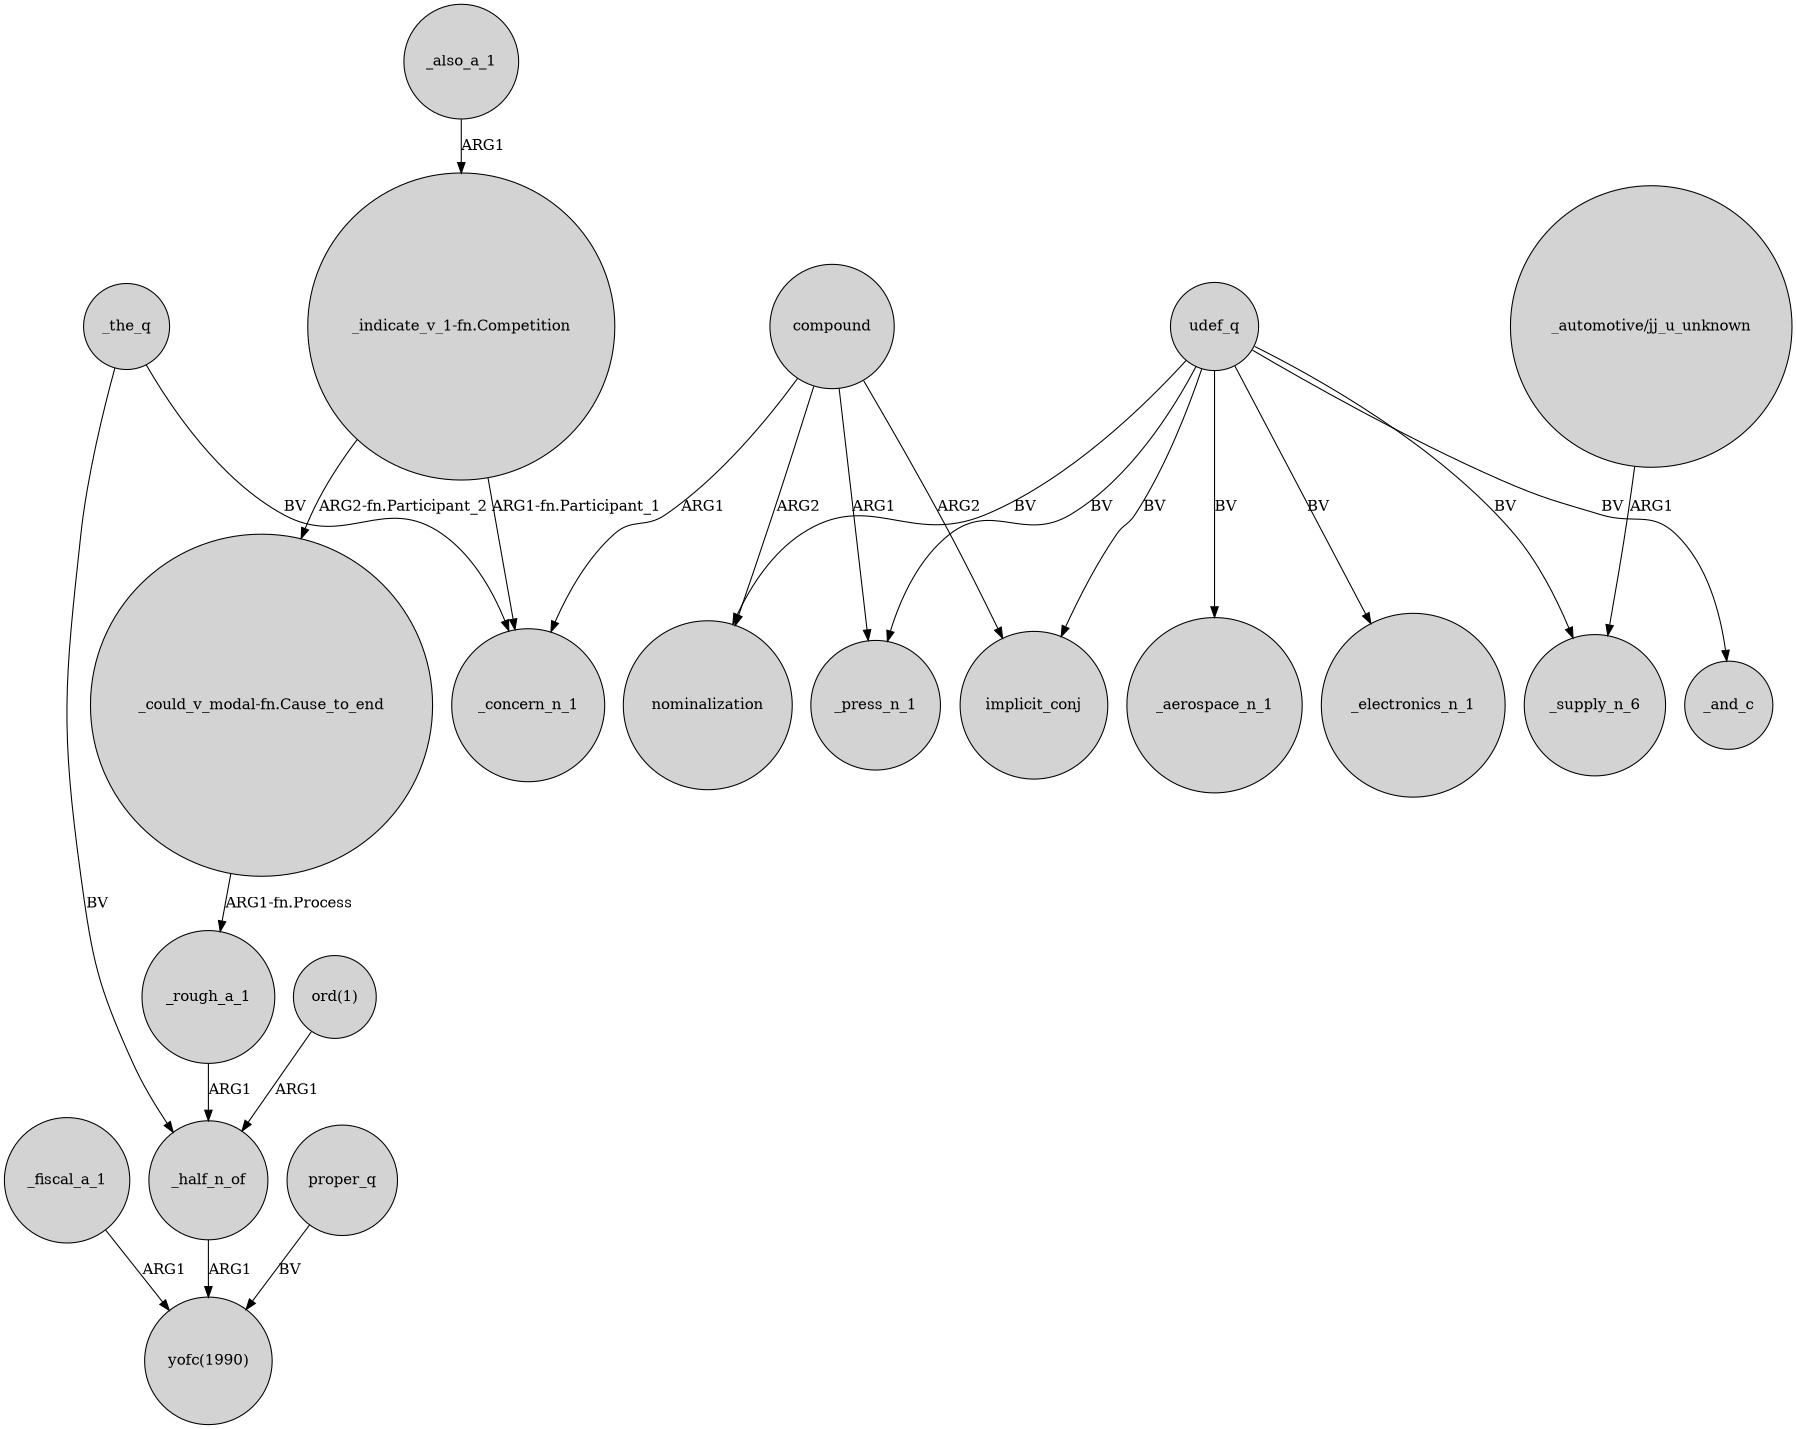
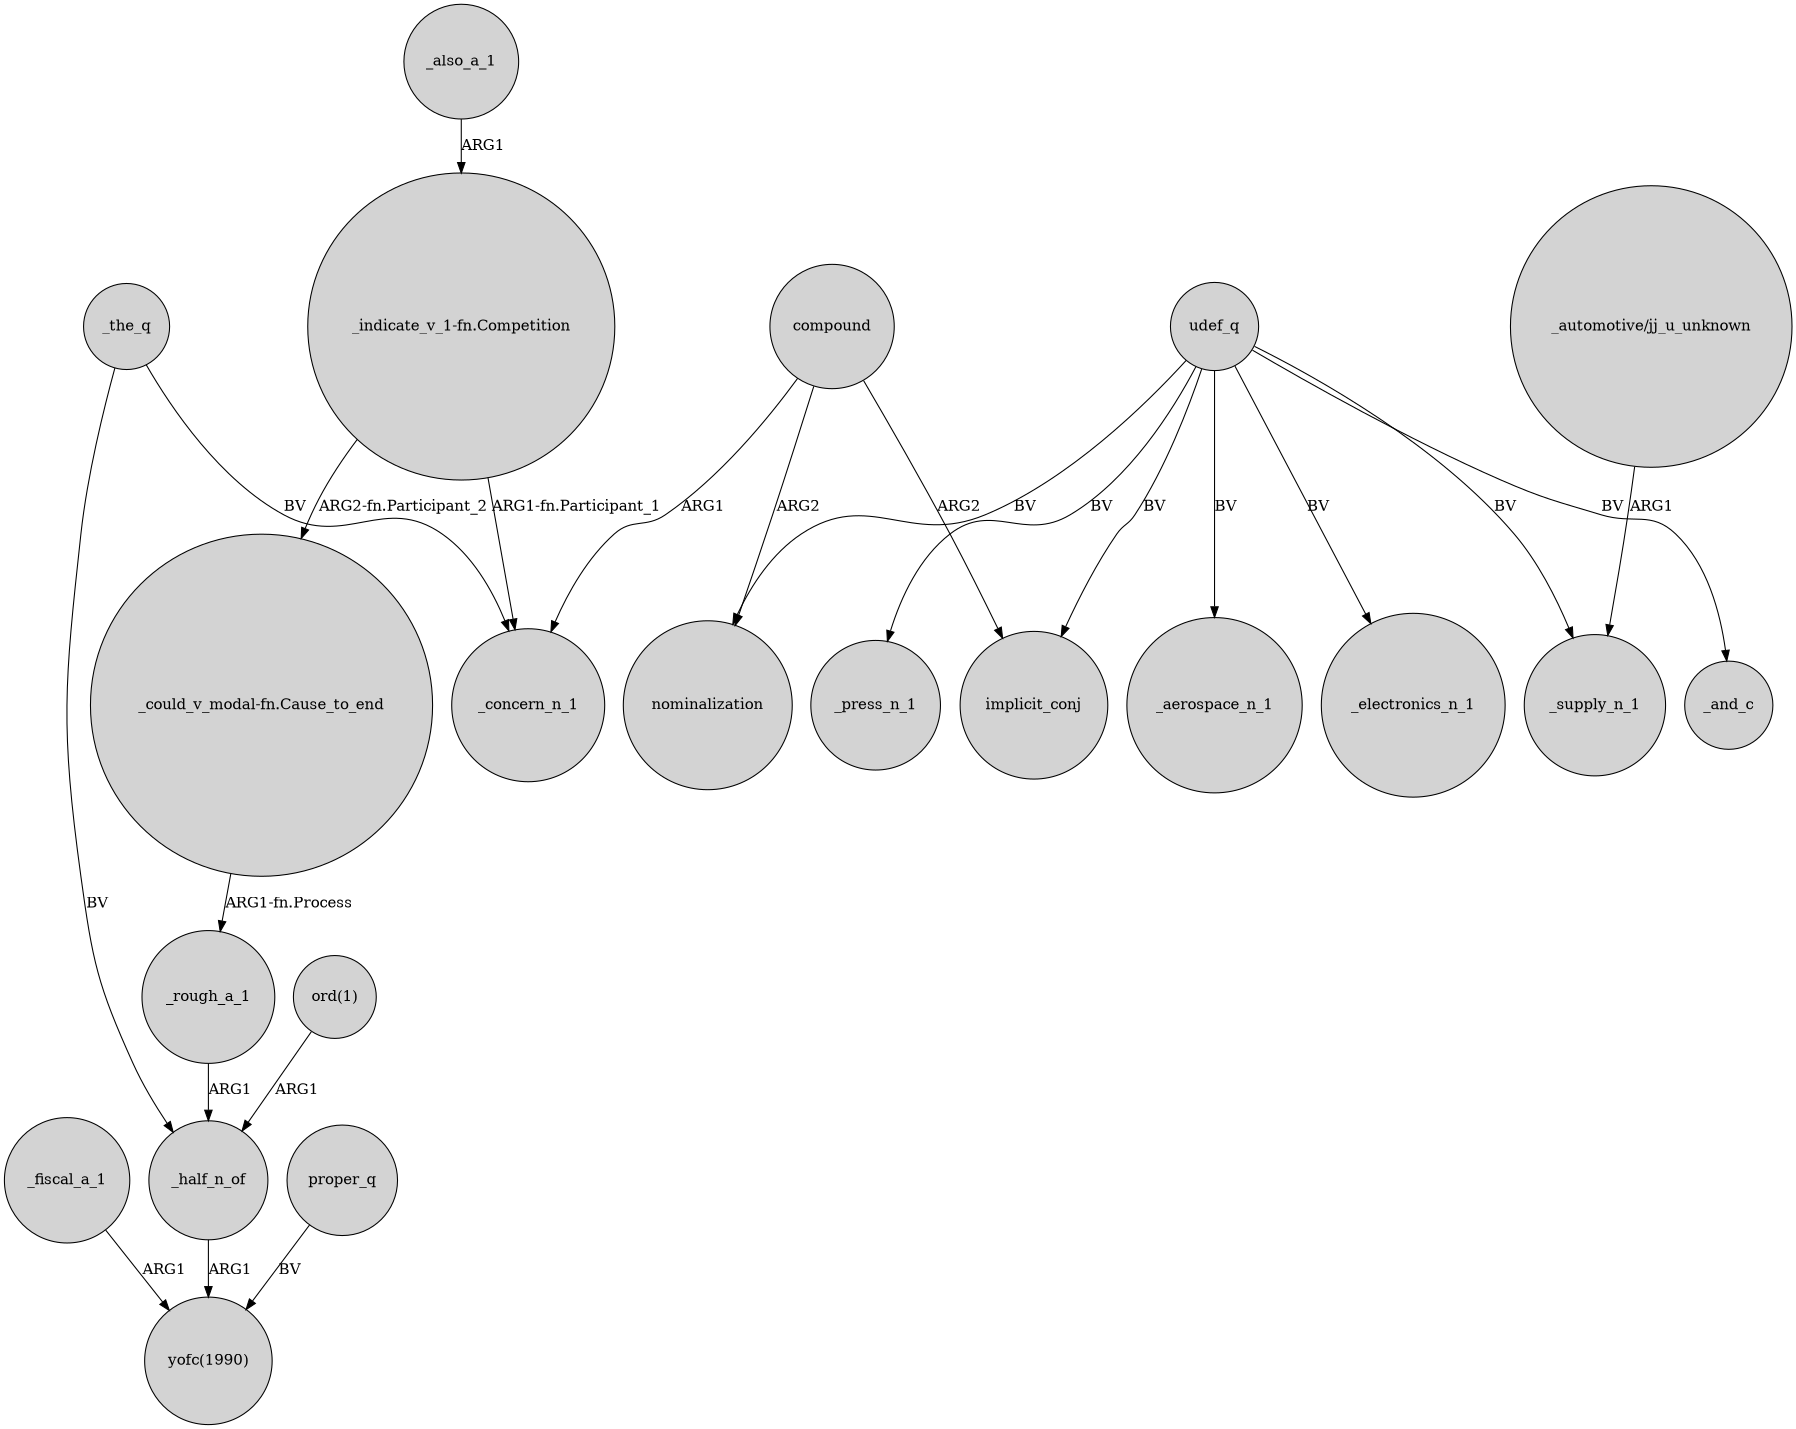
edge "compound" -> "_press_n_1": removed, label "ARG1"
node "_supply_n_6": label "_supply_n_6" -> "_supply_n_1"
